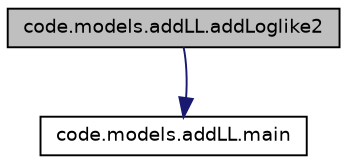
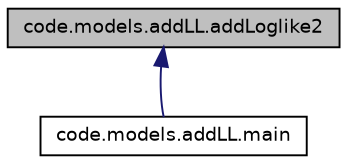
edge "code.models.addLL.addLoglike2" -> "code.models.addLL.main": reversed
